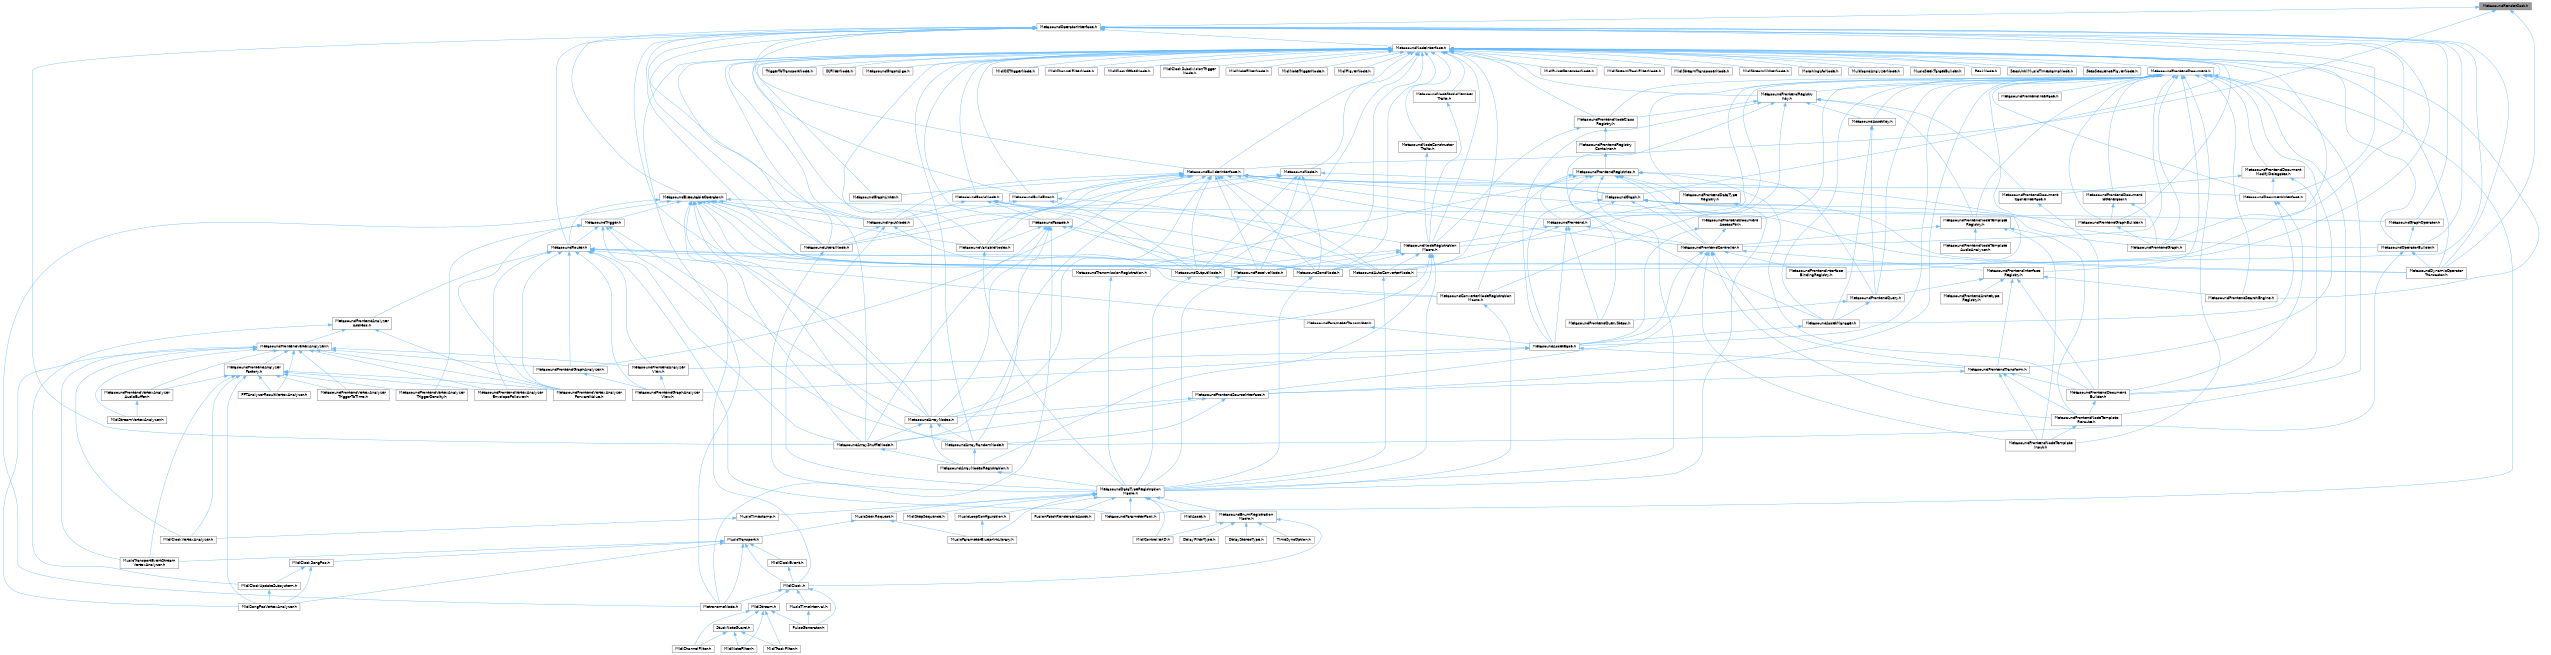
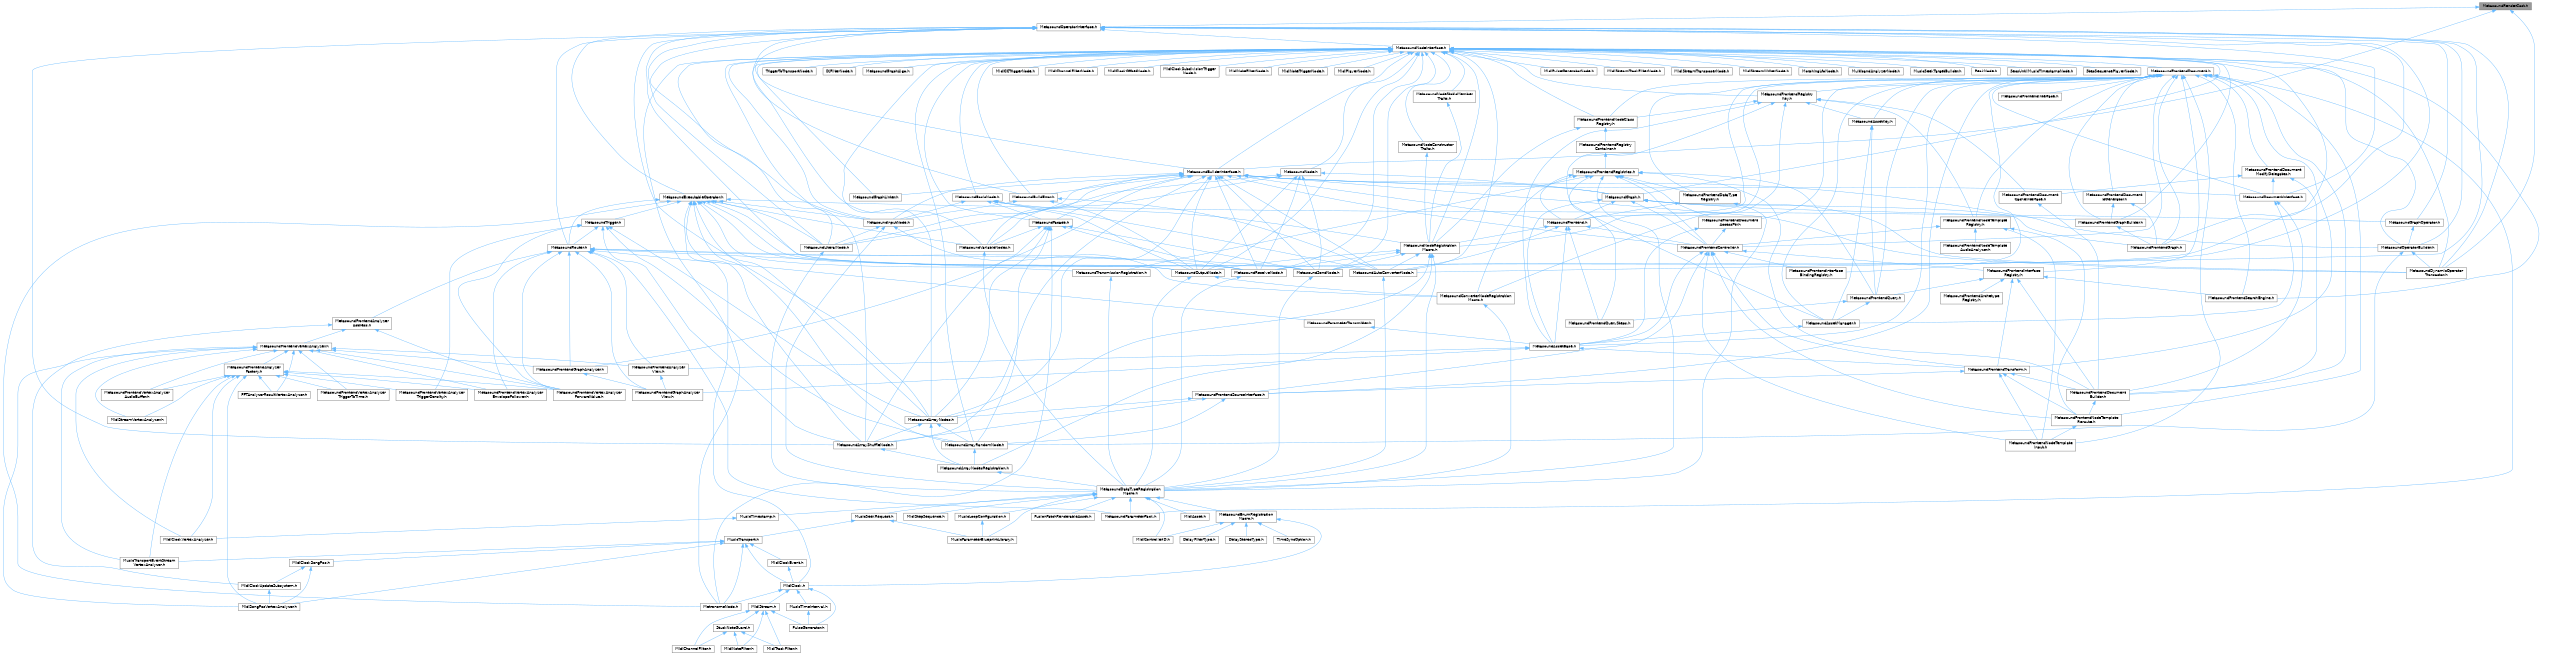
edge "MidiStreamVertexAnalyzer.h" -> "MetasoundFrontendVertexAnalyzer AudioBuffer.h": now "MidiStreamVertexAnalyzer.h" -> "MetasoundFrontendAnalyzer Factory.h"
